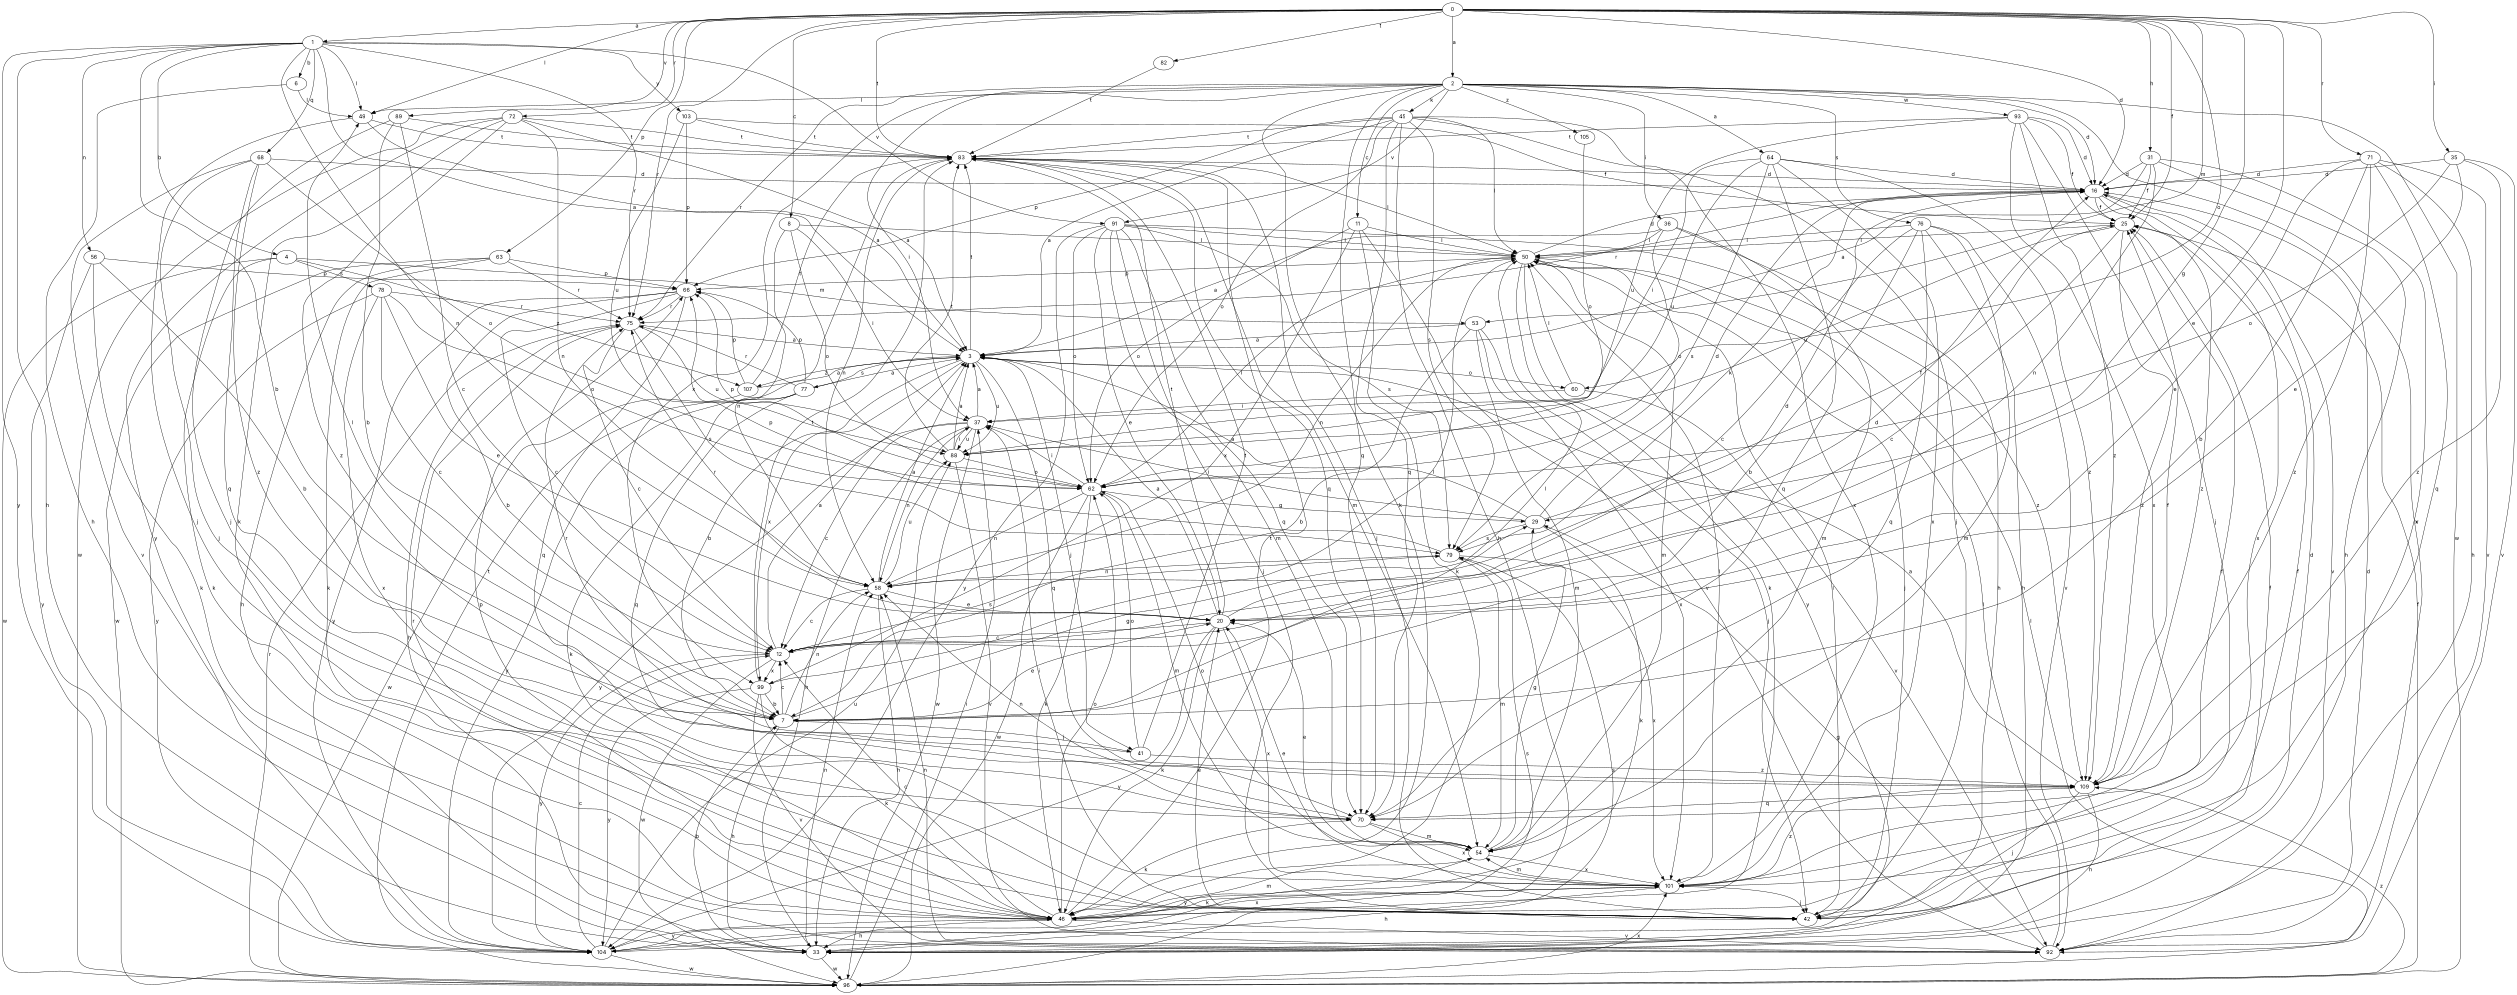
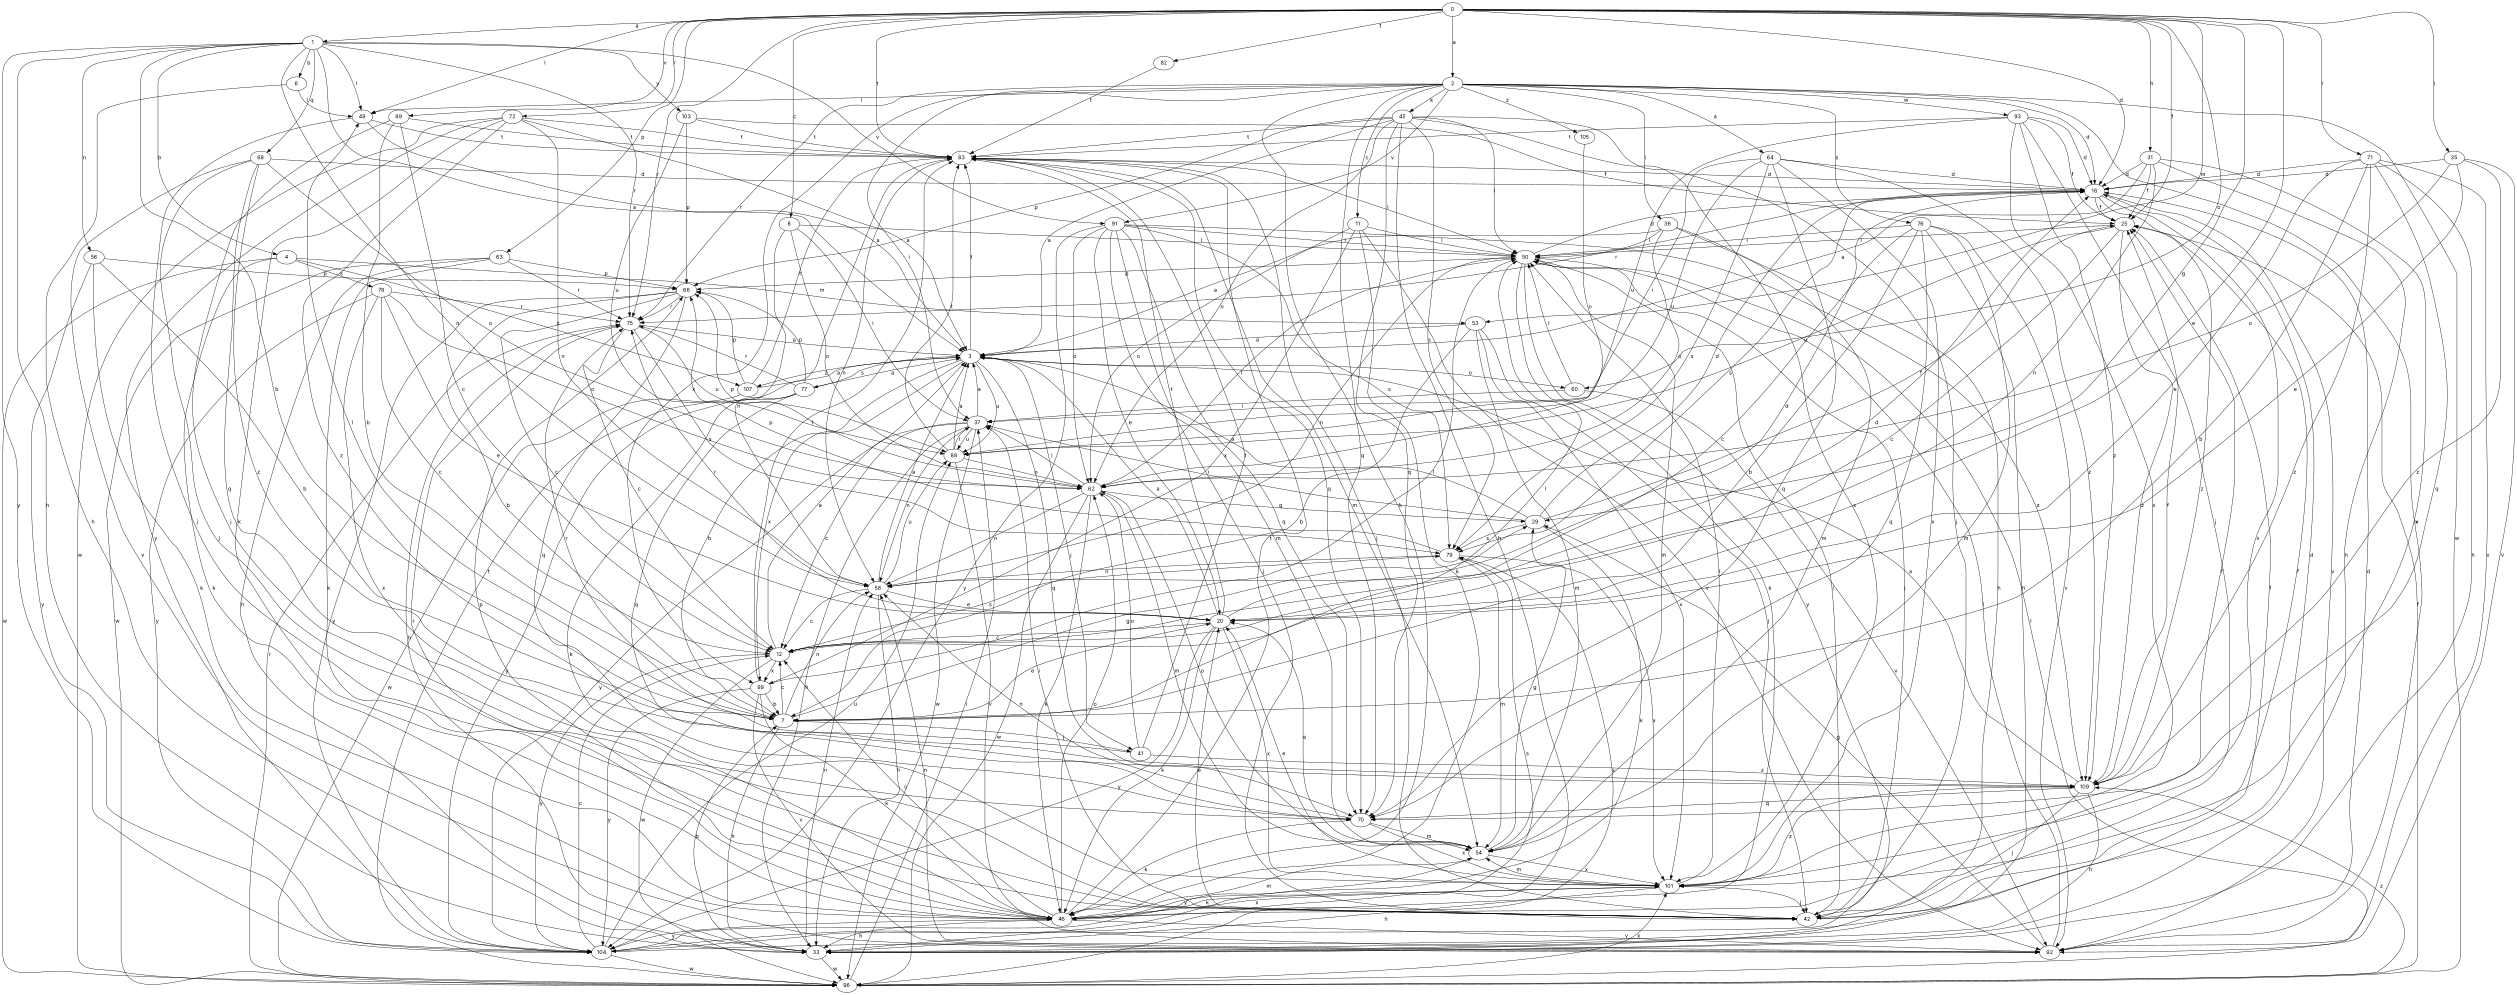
edge "16" -> "79": label "k" -> "s"
